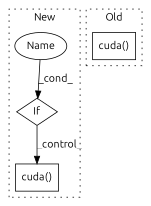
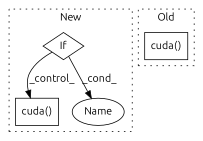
edge "Name" -> "If": reversed
